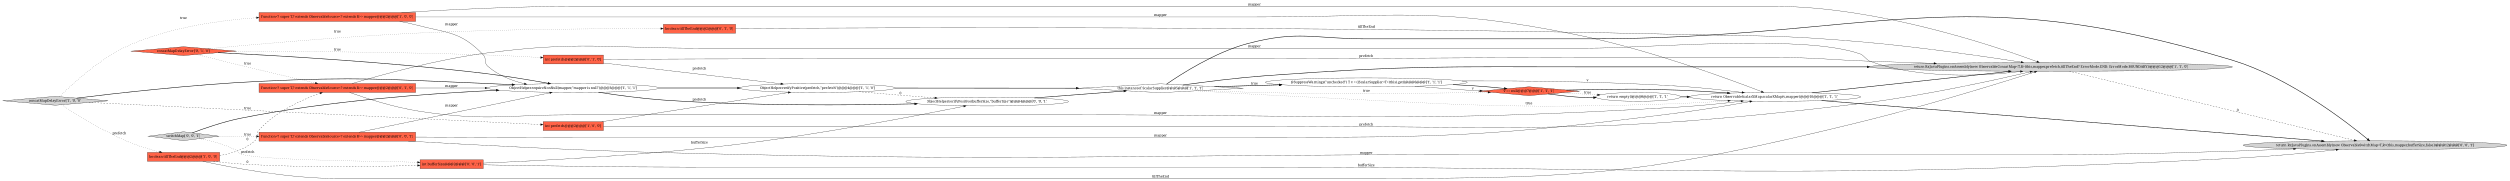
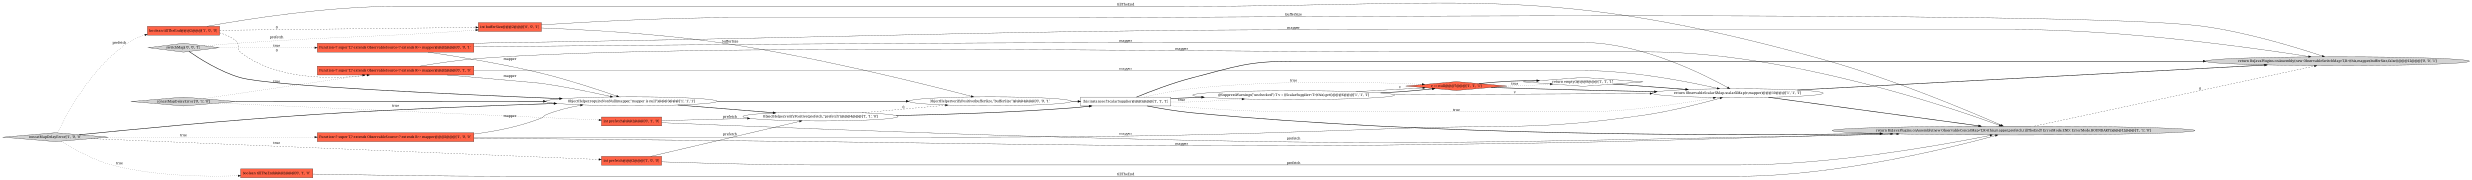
edge "concatMapDelayError['0', '1', '0']" -> "boolean tillTheEnd@@@2@@@['0', '1', '0']": now "concatMapDelayError['1', '0', '0']" -> "boolean tillTheEnd@@@2@@@['0', '1', '0']"
node "concatMapDelayError['0', '1', '0']": fillcolor tomato -> lightgray
node "this instanceof ScalarSupplier@@@5@@@['1', '1', '1']": shape diamond -> box
node "return empty()@@@8@@@['1', '1', '1']": shape ellipse -> diamond
